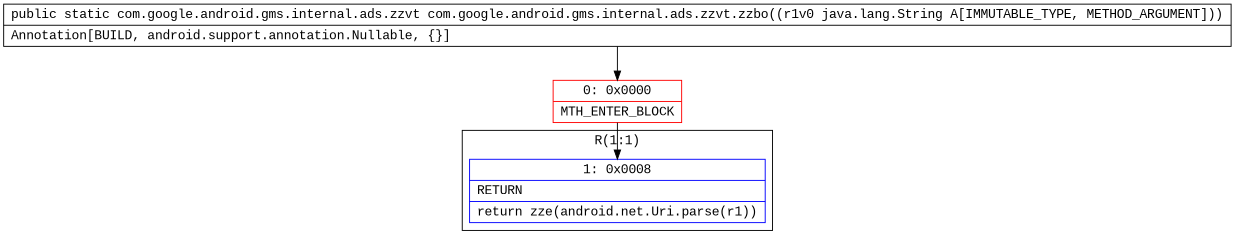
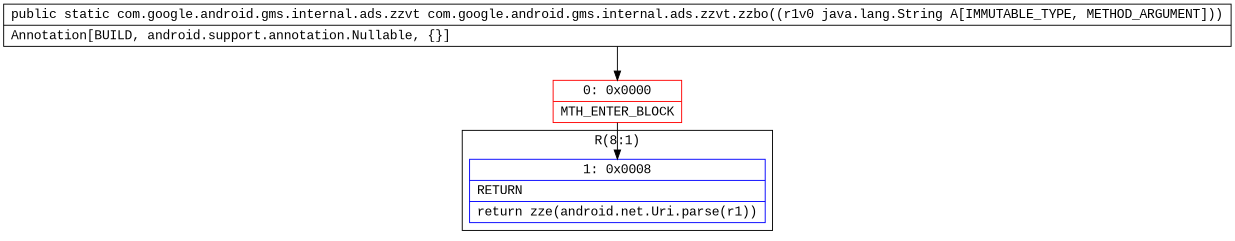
cluster "R(1:1)": label "R(1:1)" -> "R(8:1)"
